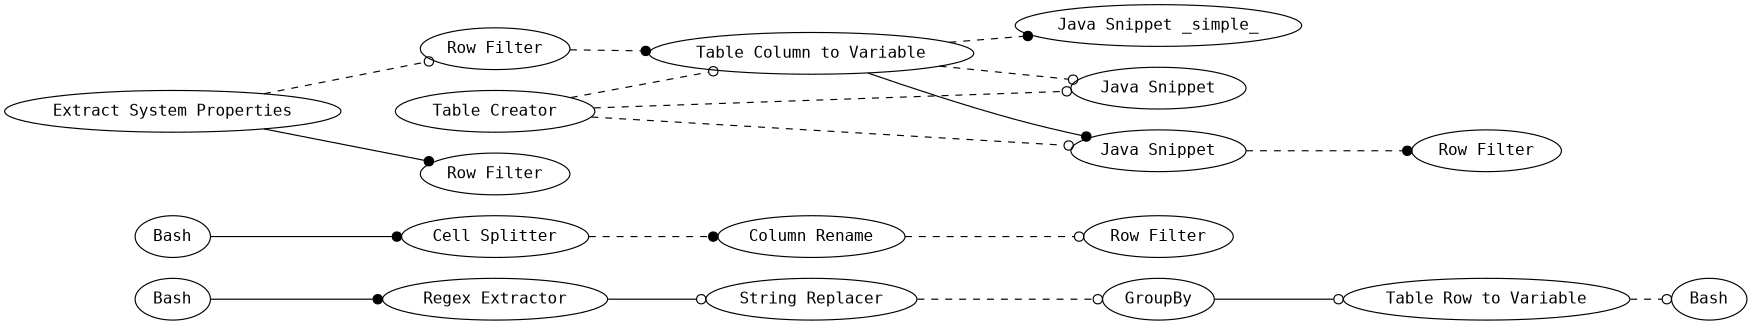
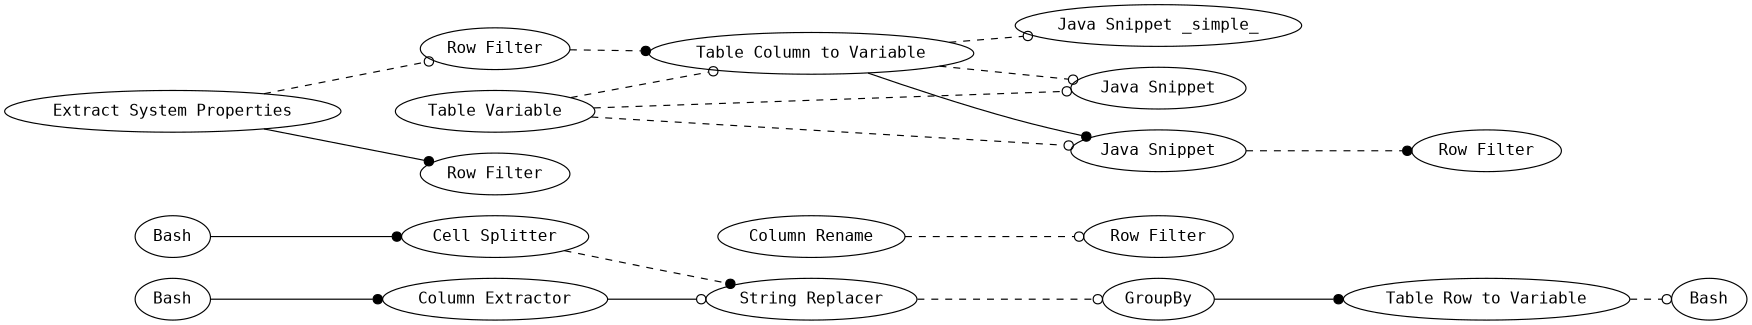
edge "Table Column to Variable" -> "Java Snippet _simple_": arrowhead dot -> odot
node "Table Creator": label "Table Creator" -> "Table Variable"
edge "Cell Splitter" -> "Column Rename": now "Cell Splitter" -> "String Replacer"
node "Regex Extractor": label "Regex Extractor" -> "Column Extractor"
edge "GroupBy" -> "Table Row to Variable": arrowhead odot -> dot
